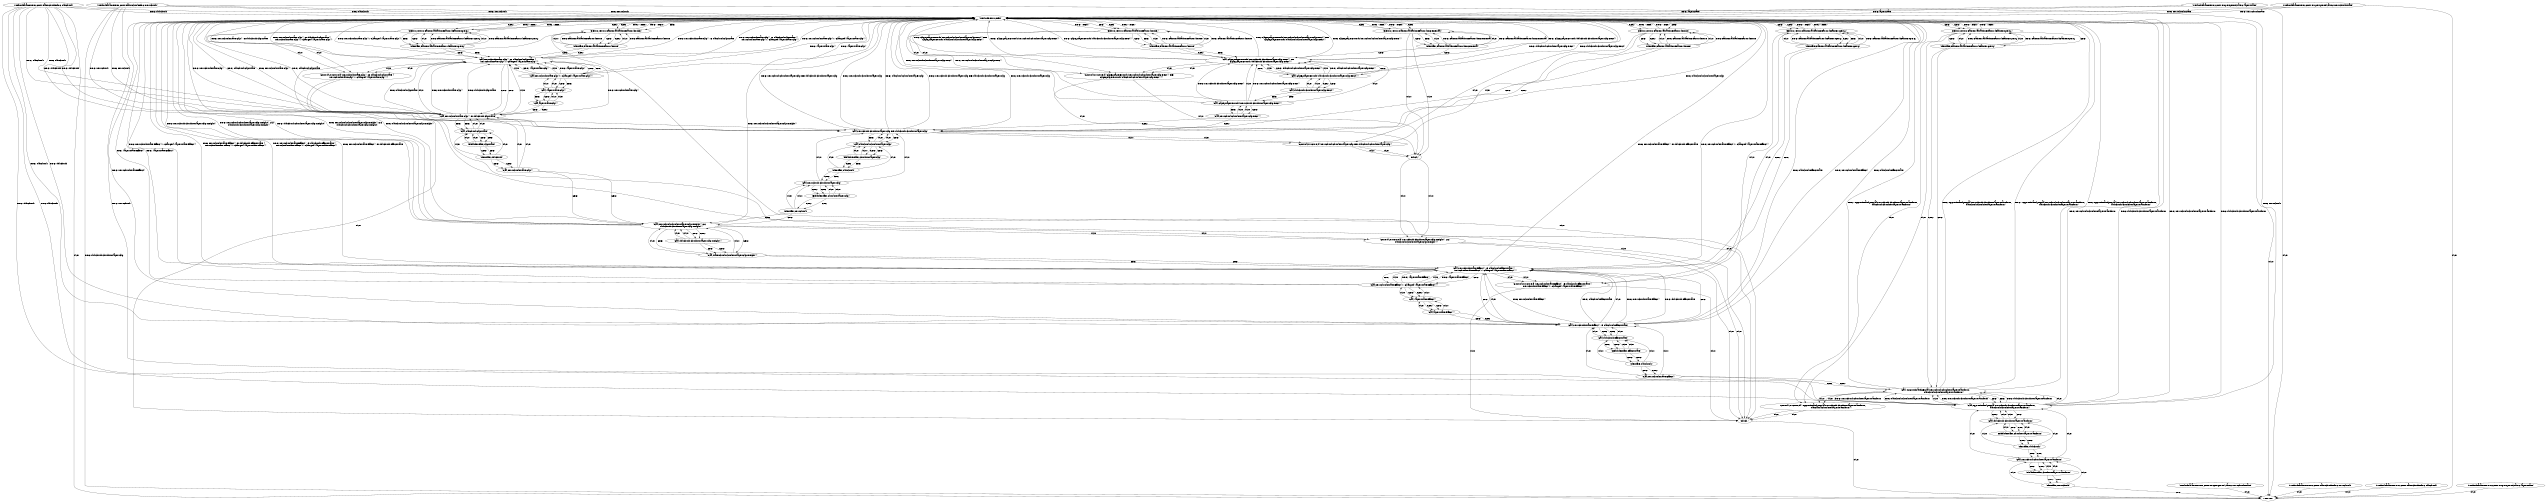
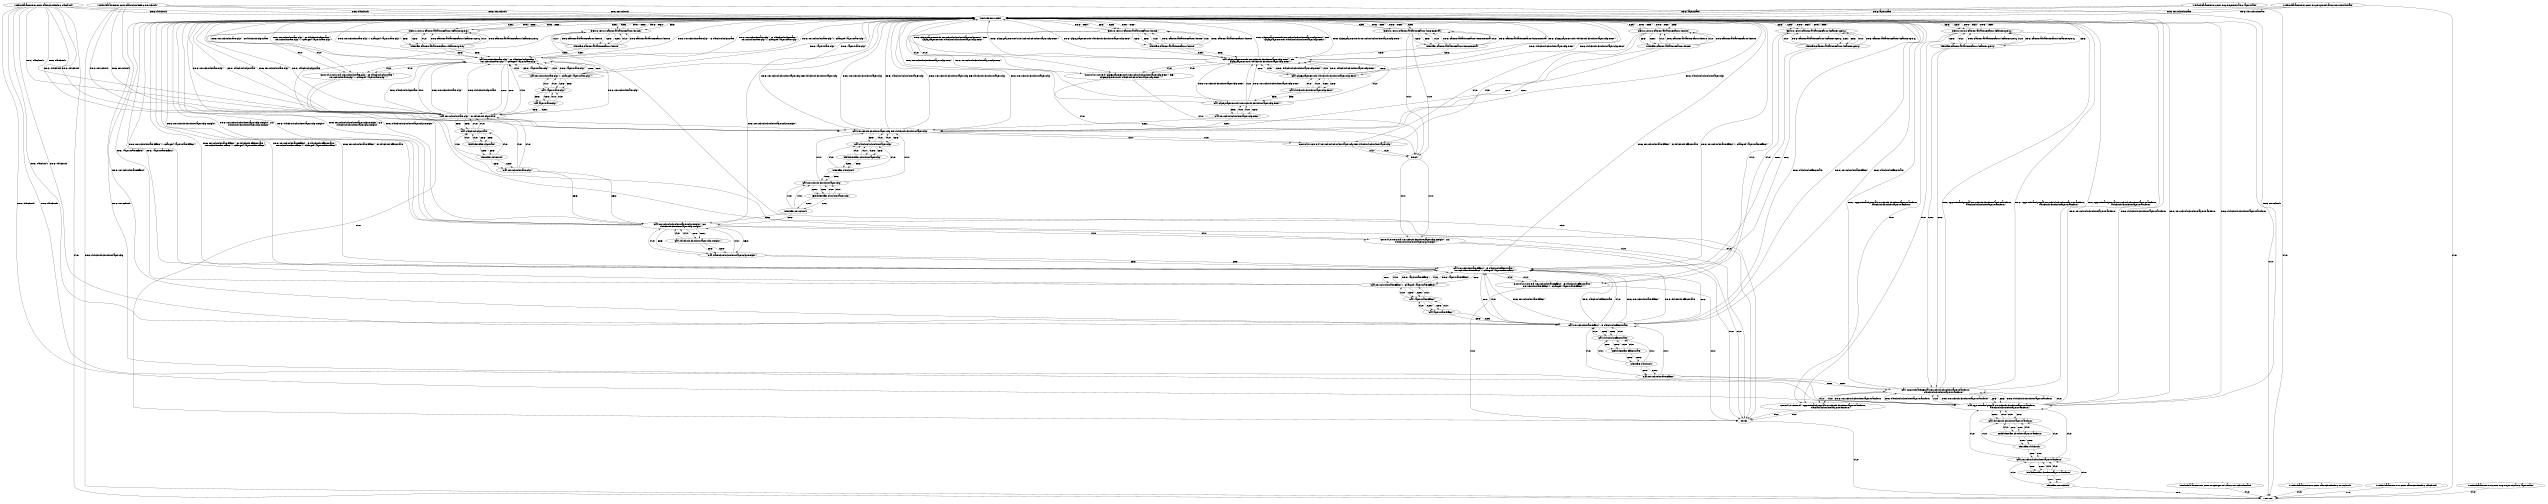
edge "(MethodParameterOut,const PaintChunkInfo& old_chunk)" -> "1000100": label "AST: " -> "DDG: "
